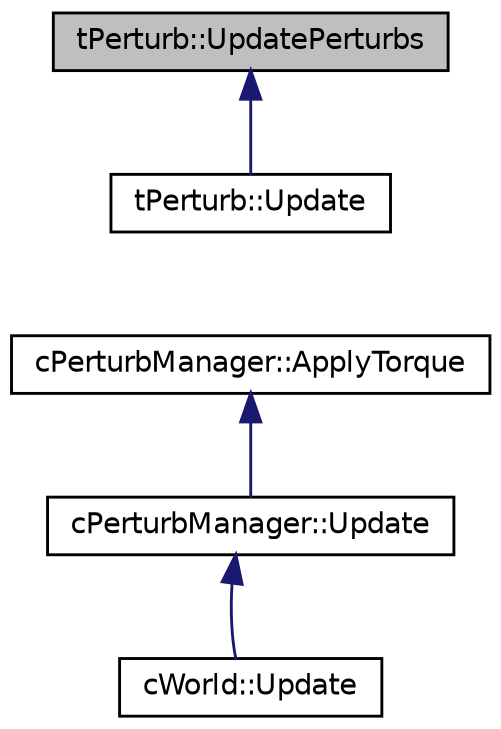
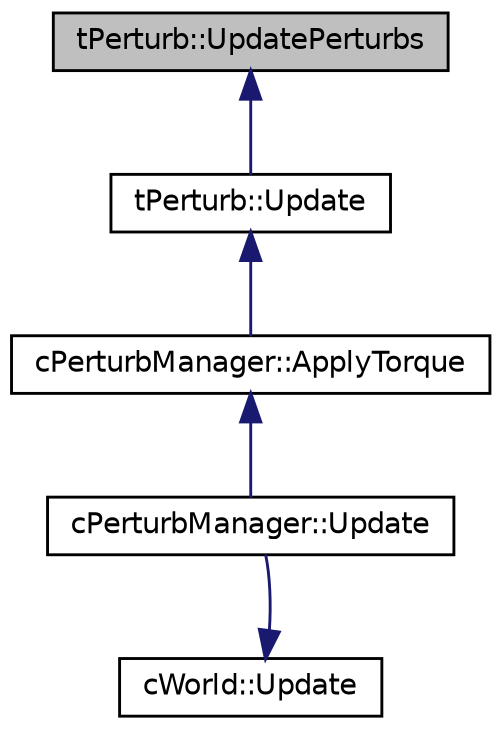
edge "cPerturbManager::ApplyTorque" -> "tPerturb::Update": added
edge "cWorld::Update" -> "cPerturbManager::Update": reversed
